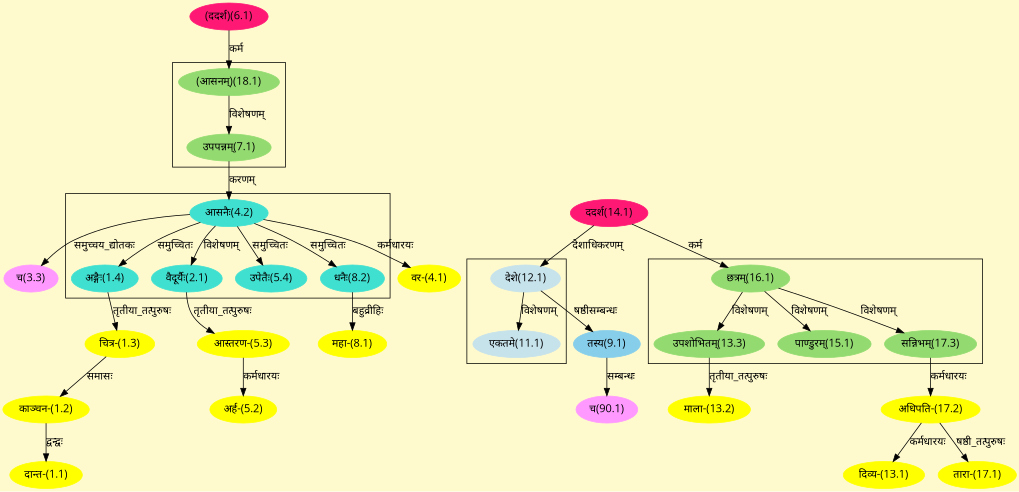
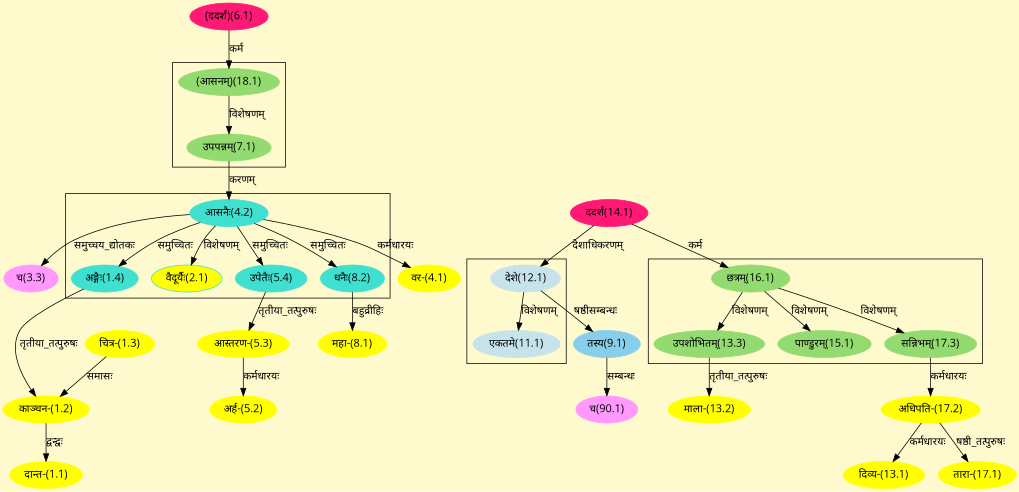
node "वैदूर्यैः(2.1)": fillcolor #40e0d0 -> #ffff00
edge "अङ्गैः(1.4)" -> "चित्र-(1.3)": now "अङ्गैः(1.4)" -> "काञ्चन-(1.2)"
edge "वैदूर्यैः(2.1)" -> "आस्तरण-(5.3)": now "उपेतैः(5.4)" -> "आस्तरण-(5.3)"
